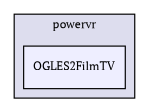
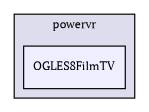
node "OGLES2FilmTV": label "OGLES2FilmTV" -> "OGLES8FilmTV"
